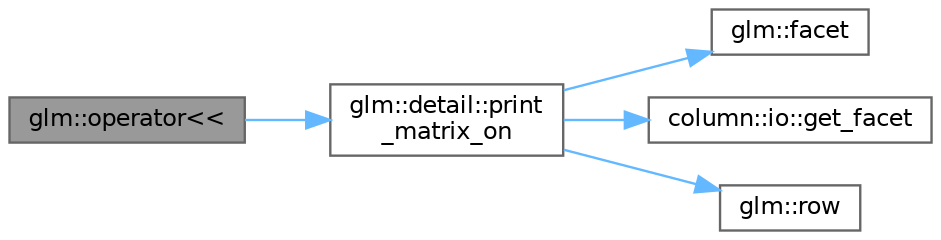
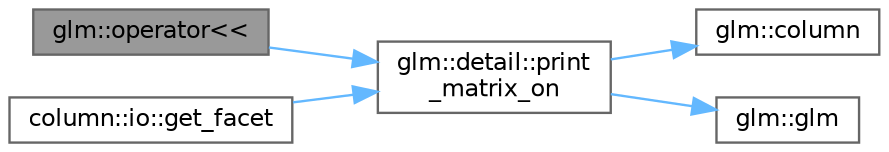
node "glm::facet": label "glm::facet" -> "glm::column"
edge "glm::detail::print _matrix_on" -> "column::io::get_facet": reversed
node "glm::row": label "glm::row" -> "glm::glm"
